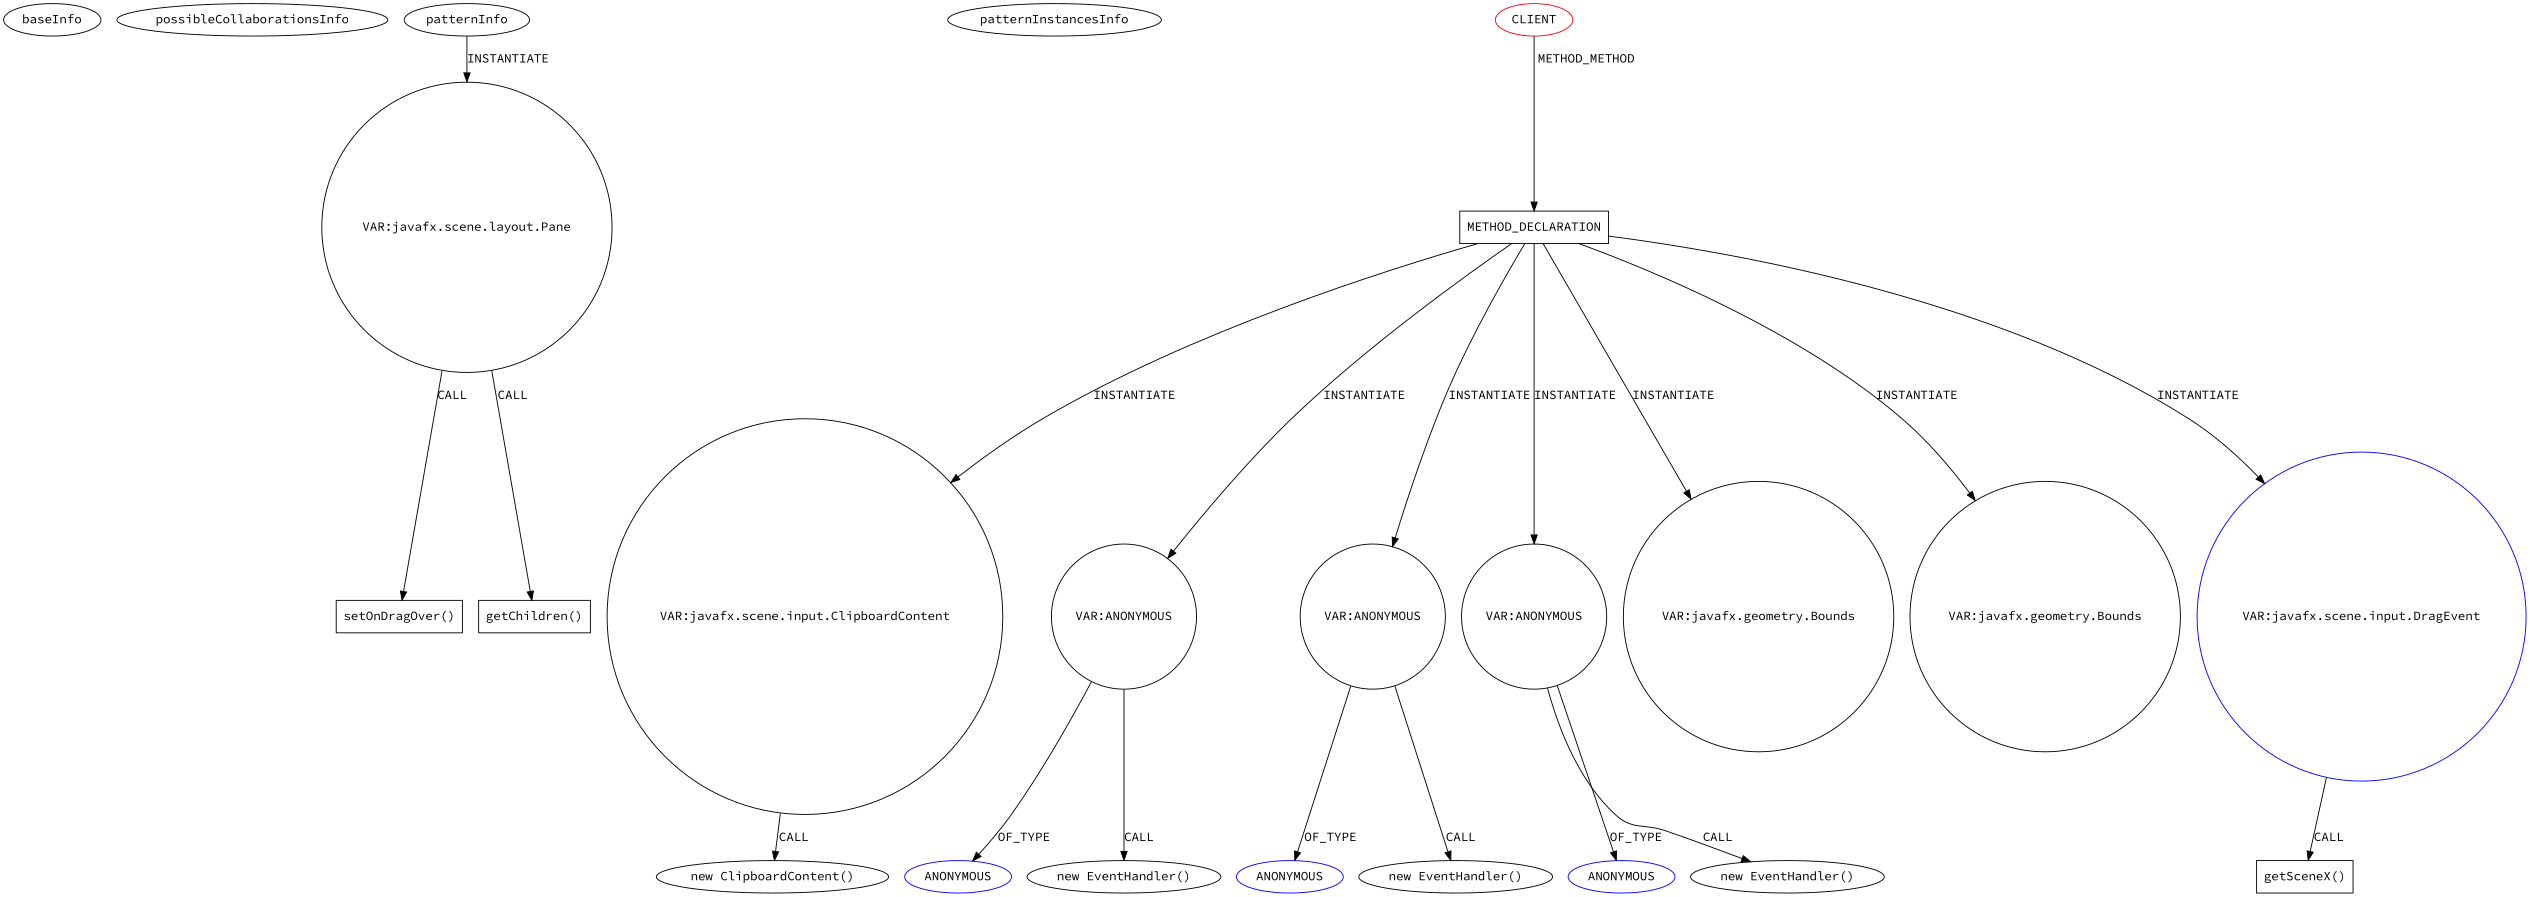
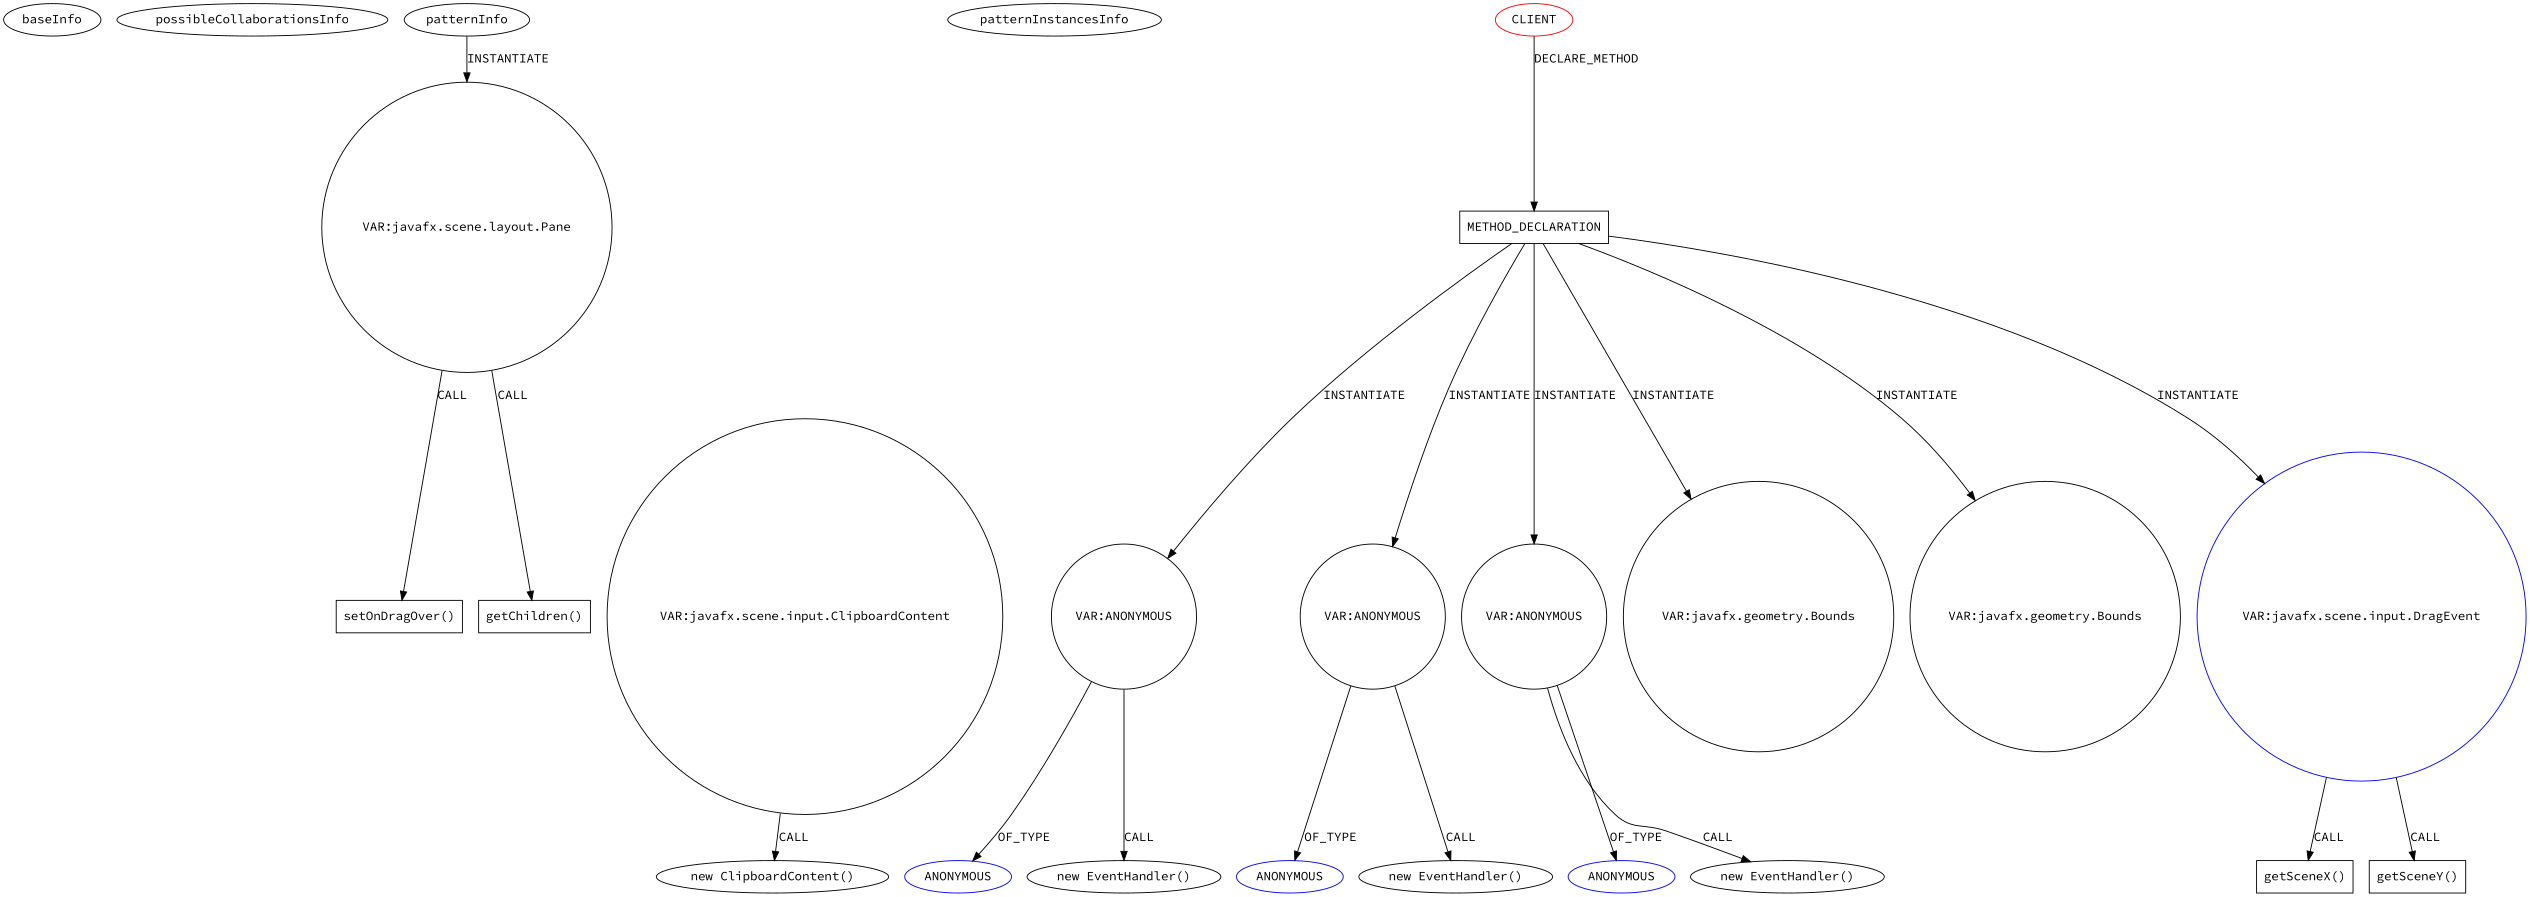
edge "CLIENT" -> "METHOD_DECLARATION": label "METHOD_METHOD" -> "DECLARE_METHOD"
edge "METHOD_DECLARATION" -> "VAR:javafx.scene.input.ClipboardContent": removed, label "INSTANTIATE"
node "getSceneY()": added
